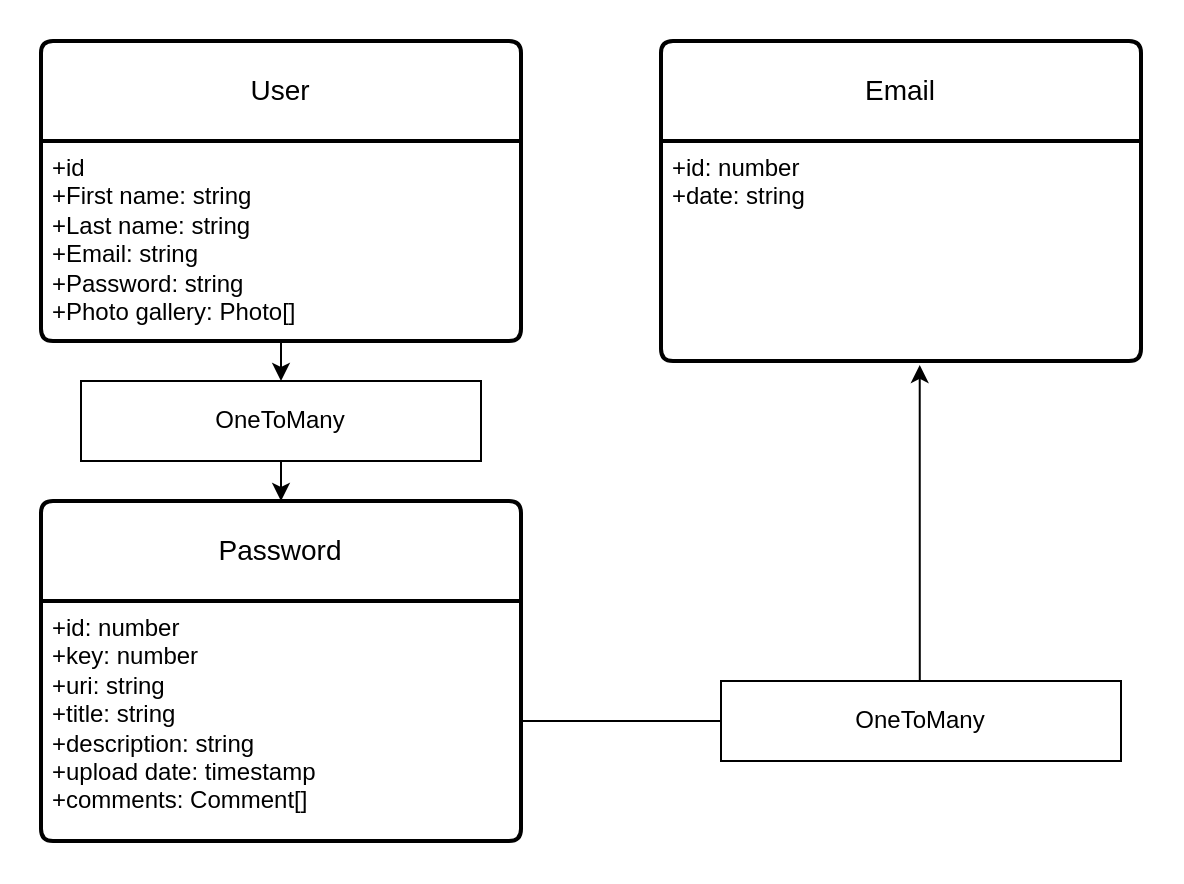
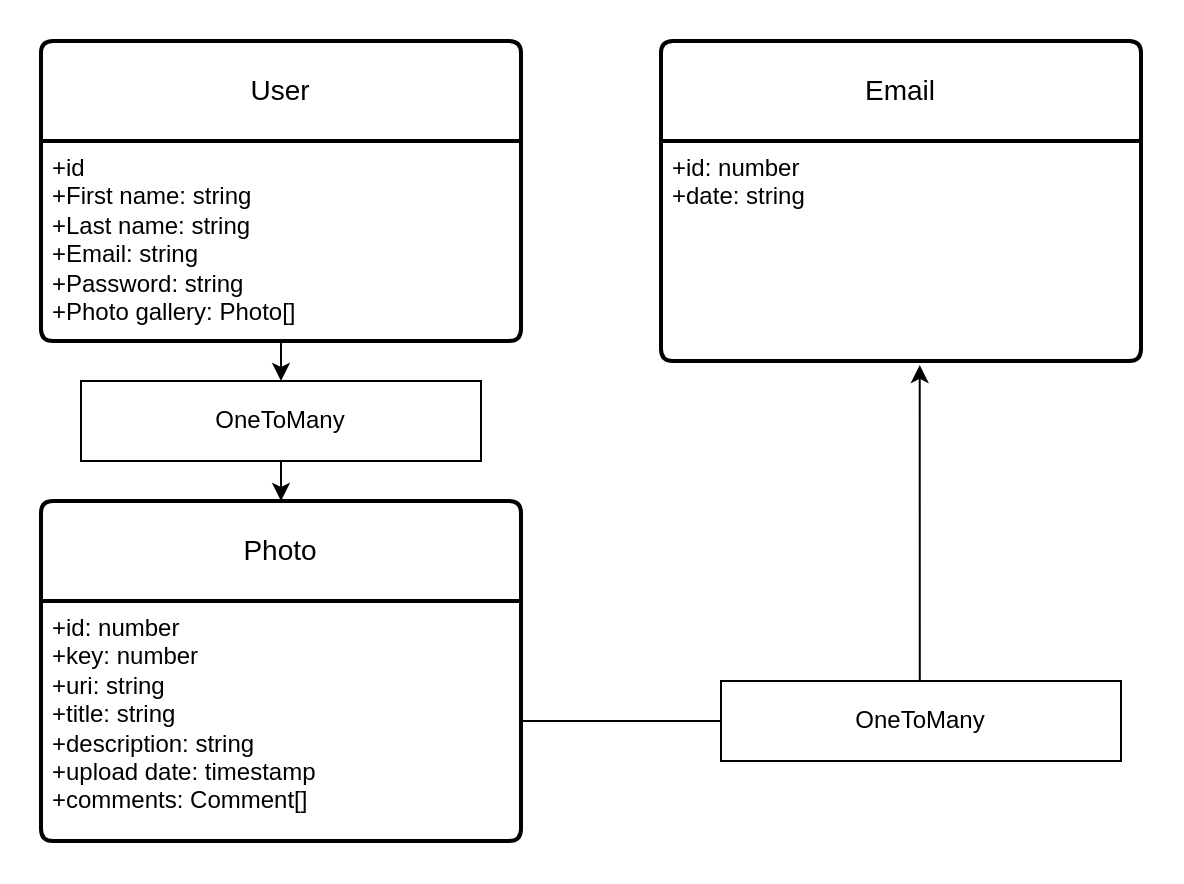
node "Password": label "Password" -> "Photo"
